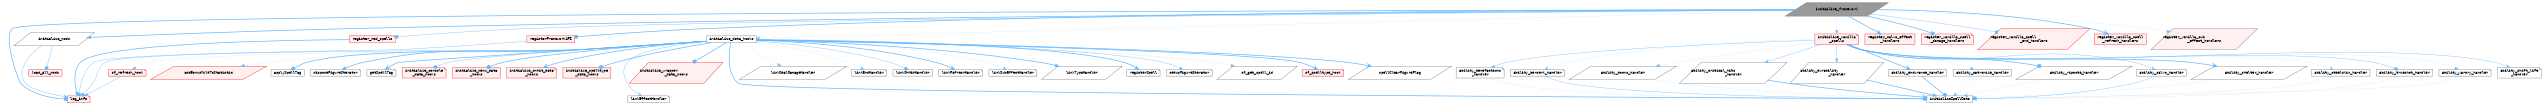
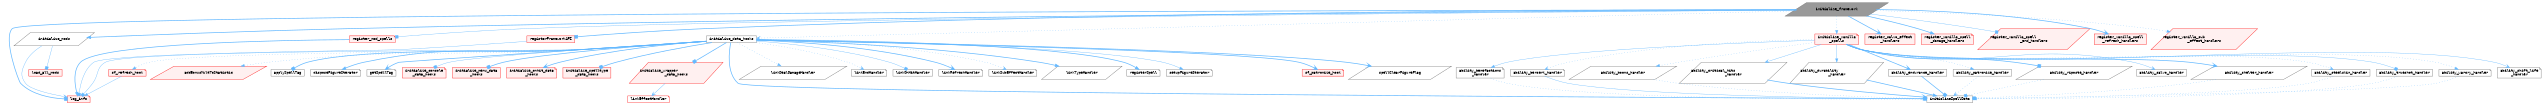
edge "initialize_framework" -> "register_vanilla_spell _damage_handlers": arrowhead box -> normal
node "register_vanilla_sub _effect_handlers": color grey40 -> red
edge "initialize_data_hooks" -> "linkEffectHandler": now "initialize_wrapper _data_hooks" -> "linkEffectHandler"
node "sf_get_spell_id": removed
node "sf_spelltype_hook": label "sf_spelltype_hook" -> "sf_patronize_hook"
edge "ability_riposte_handler" -> "initializeSpellData": arrowhead vee -> box
edge "ability_salvo_handler" -> "initializeSpellData": removed
node "linkEffectHandler": color grey40 -> red
